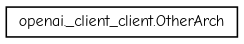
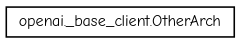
node "openai._client_client.OtherArch": label "openai._client_client.OtherArch" -> "openai._base_client.OtherArch"
